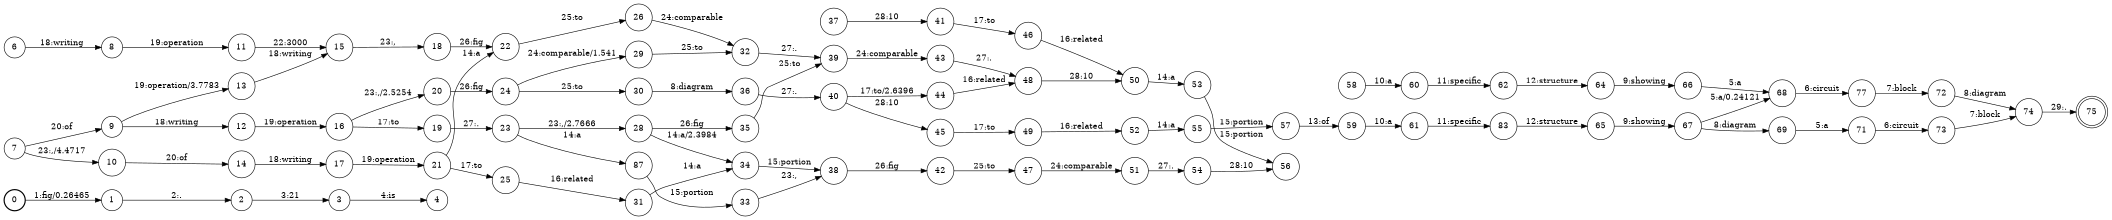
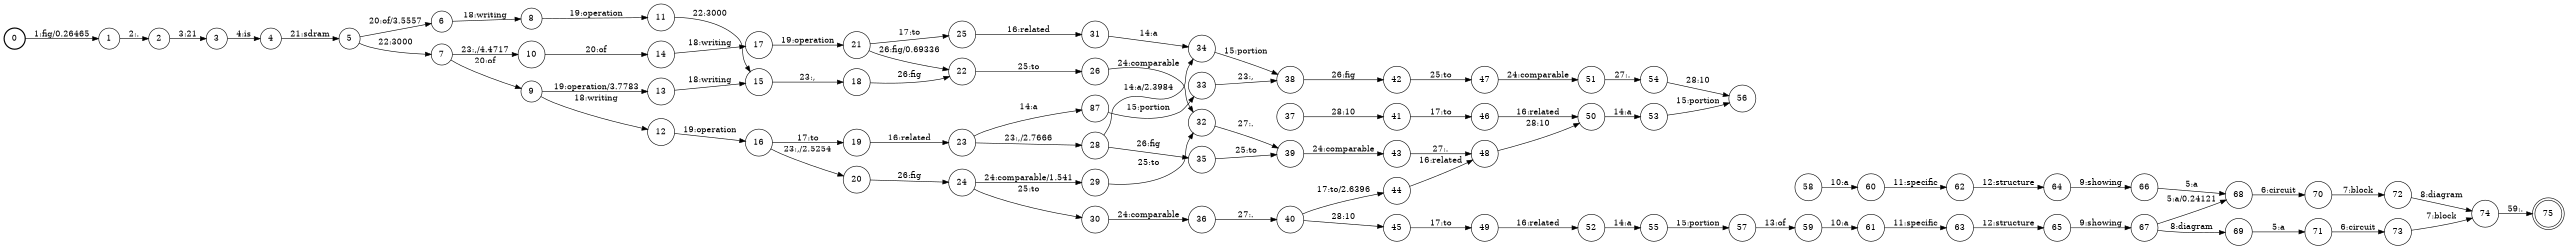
node "5": added
edge "21" -> "22": label "14:a" -> "26:fig/0.69336"
edge "30" -> "36": label "8:diagram" -> "24:comparable"
node "77": label "77" -> "70"
edge "74" -> "75": label "29:." -> "59:."
edge "19" -> "23": label "27:." -> "16:related"
node "83": label "83" -> "63"
